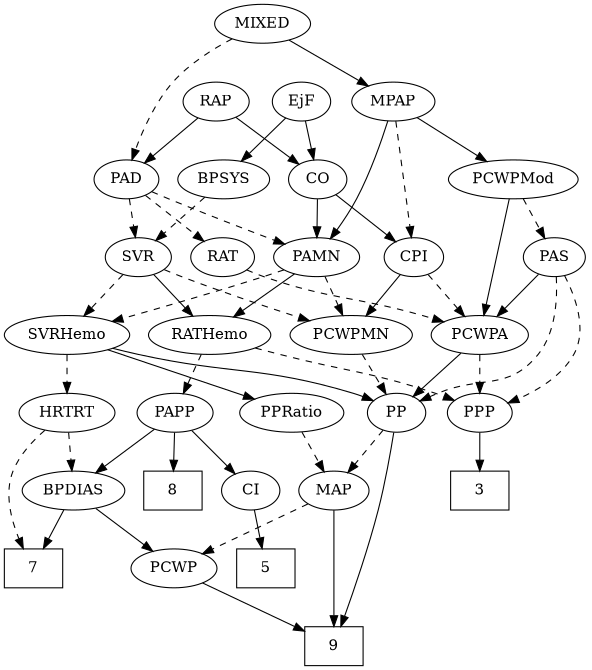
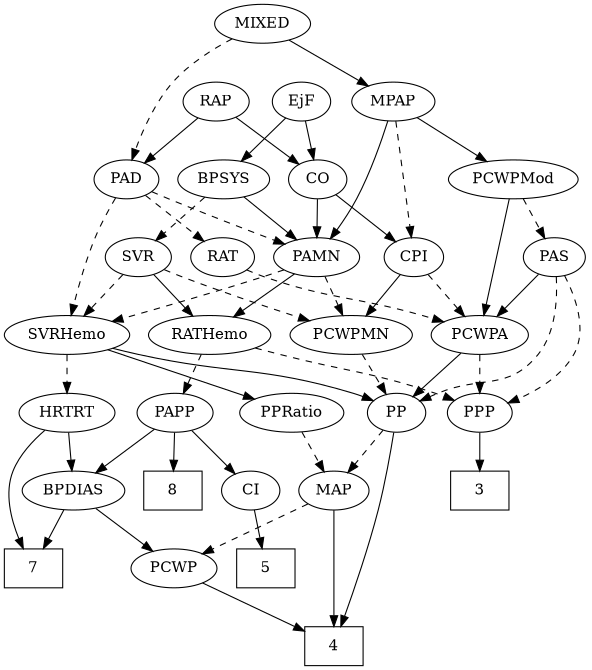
edge "PAD" -> "SVR": now "PAD" -> "SVRHemo"
edge "BPSYS" -> "PAMN": added
edge "HRTRT" -> "BPDIAS": style dashed -> solid
edge "HRTRT" -> "7": style dashed -> solid
node "9": label "9" -> "4"
